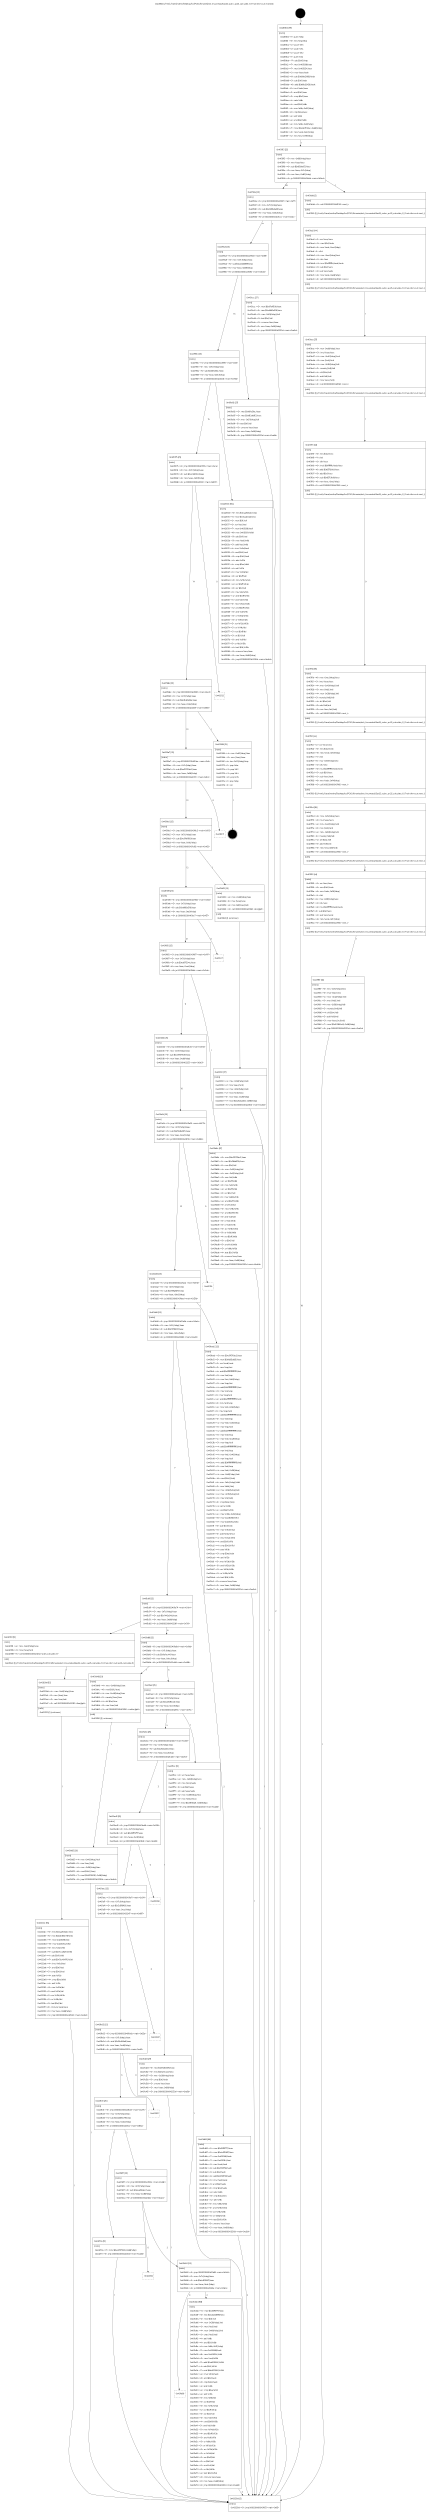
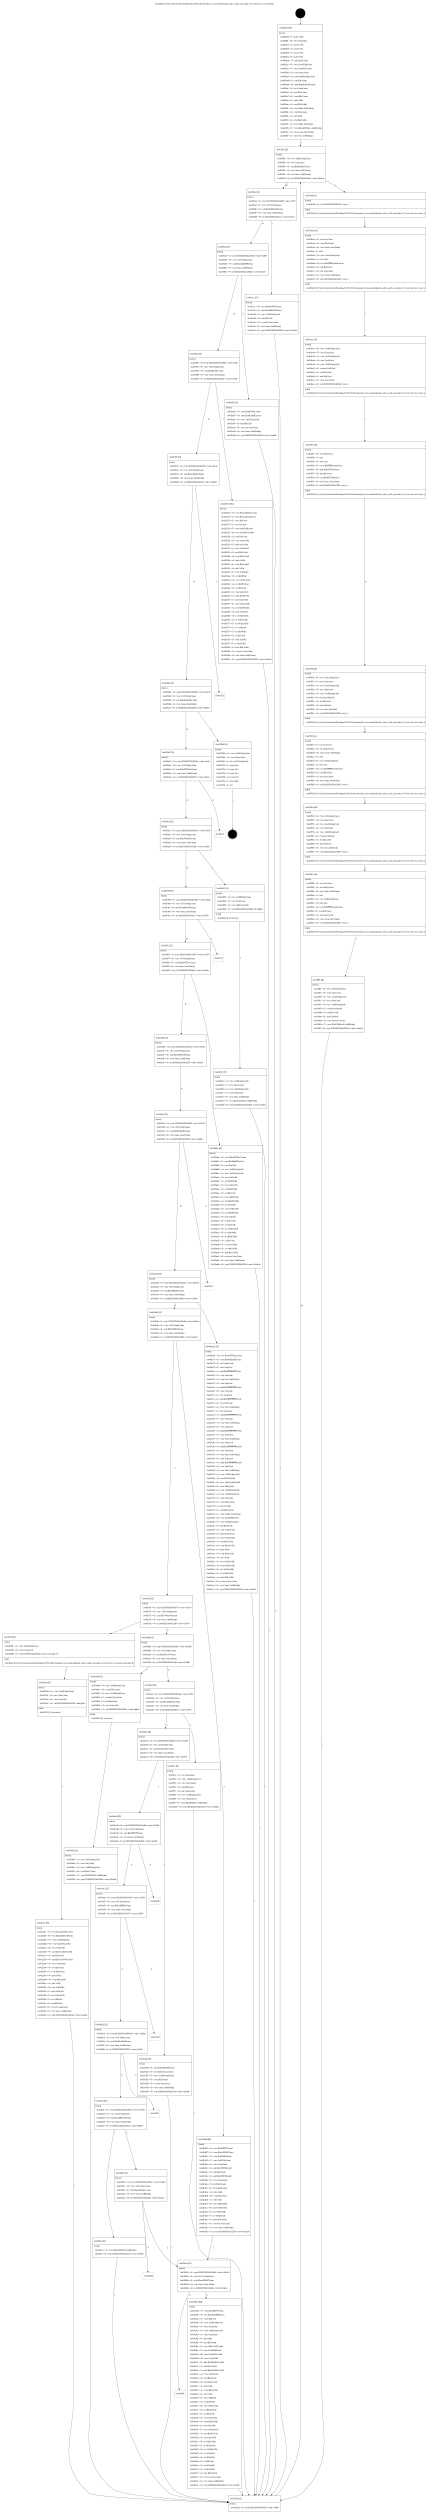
edge "0x401d82 [88]" -> "0x40230d [5]": now "0x401d82 [88]" -> "0x401b50 [25]"
